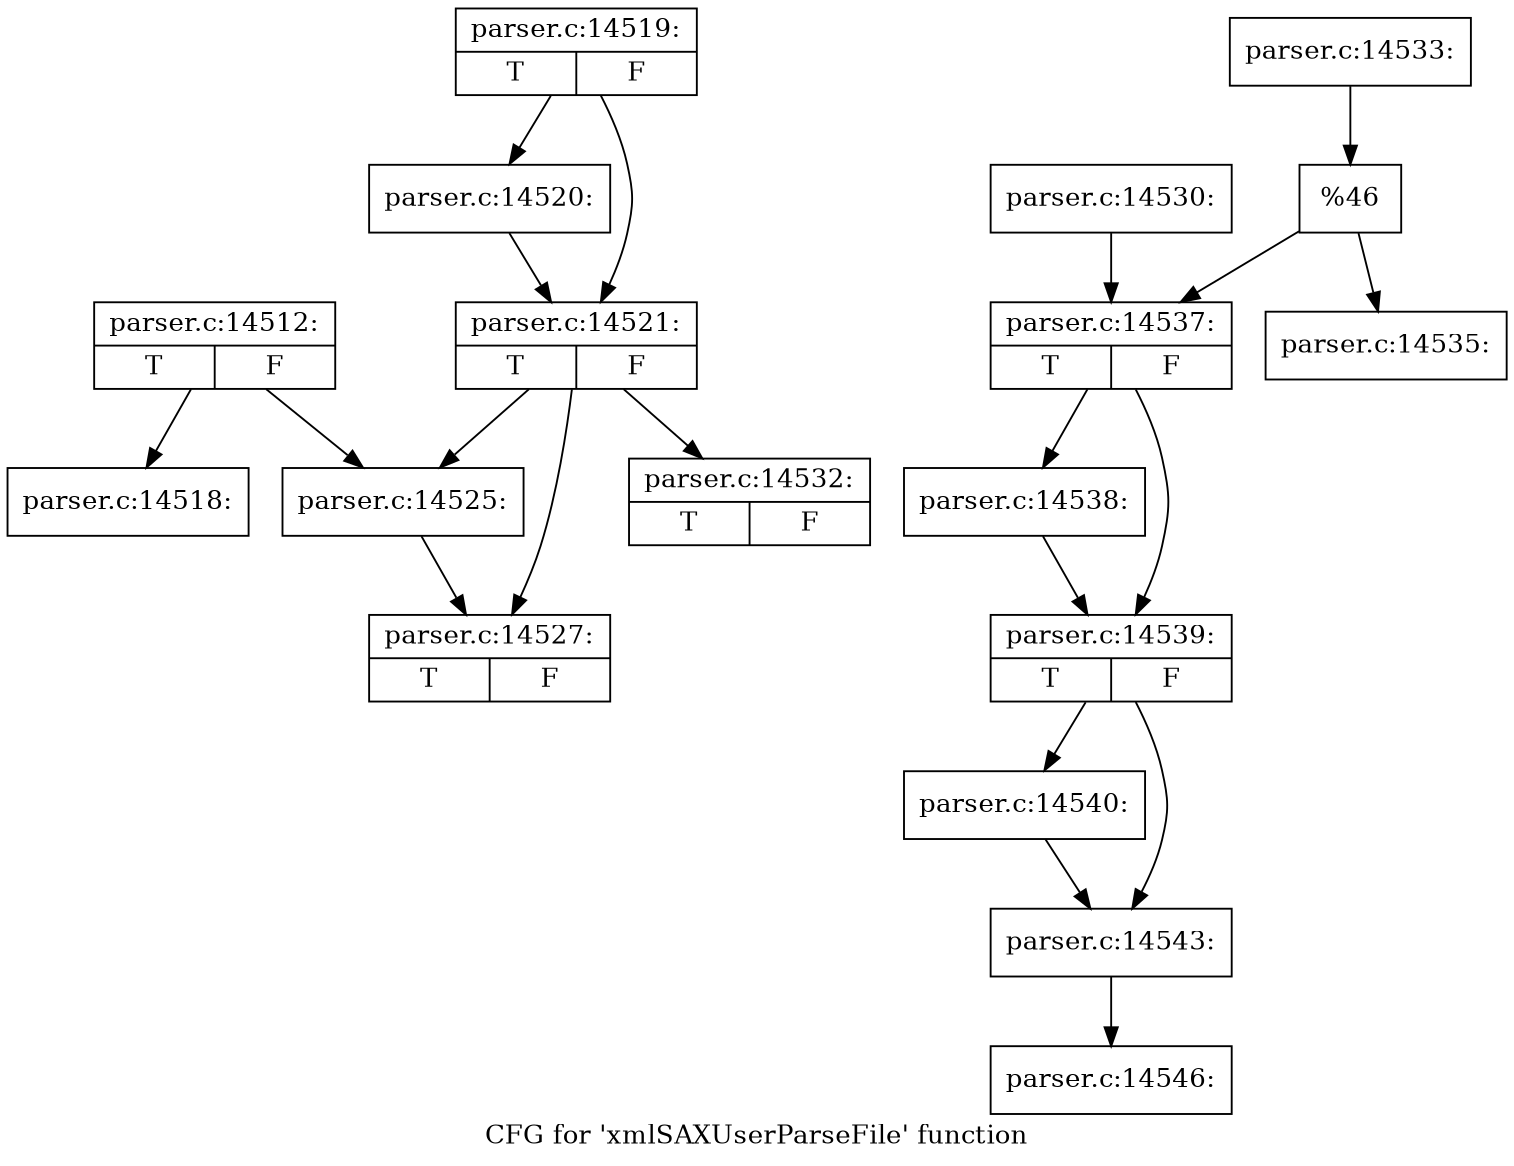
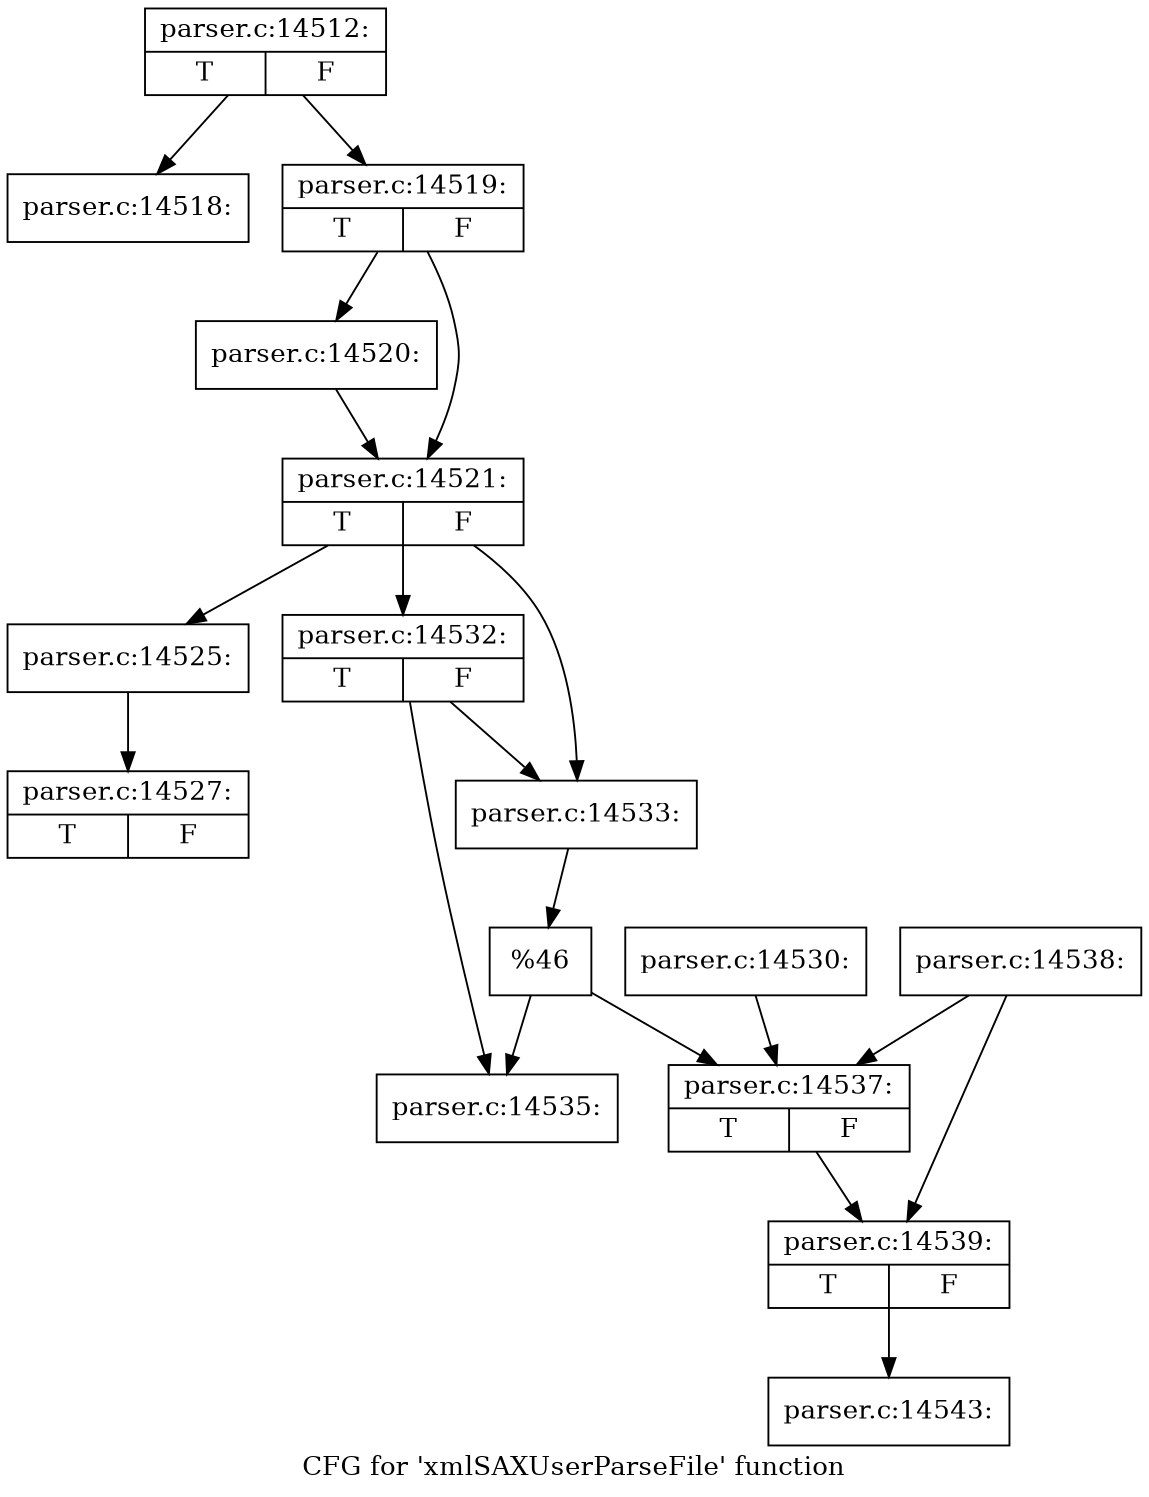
edge "parser.c:14537:" -> "parser.c:14538:": reversed
edge "parser.c:14512:" -> "parser.c:14525:": now "parser.c:14512:" -> "parser.c:14519:"
edge "parser.c:14521:" -> "parser.c:14527:": now "parser.c:14521:" -> "parser.c:14533:"
edge "parser.c:14532:" -> "parser.c:14533:": added
node "parser.c:14540:": removed
edge "parser.c:14532:" -> "parser.c:14535:": added
node "parser.c:14546:": removed
